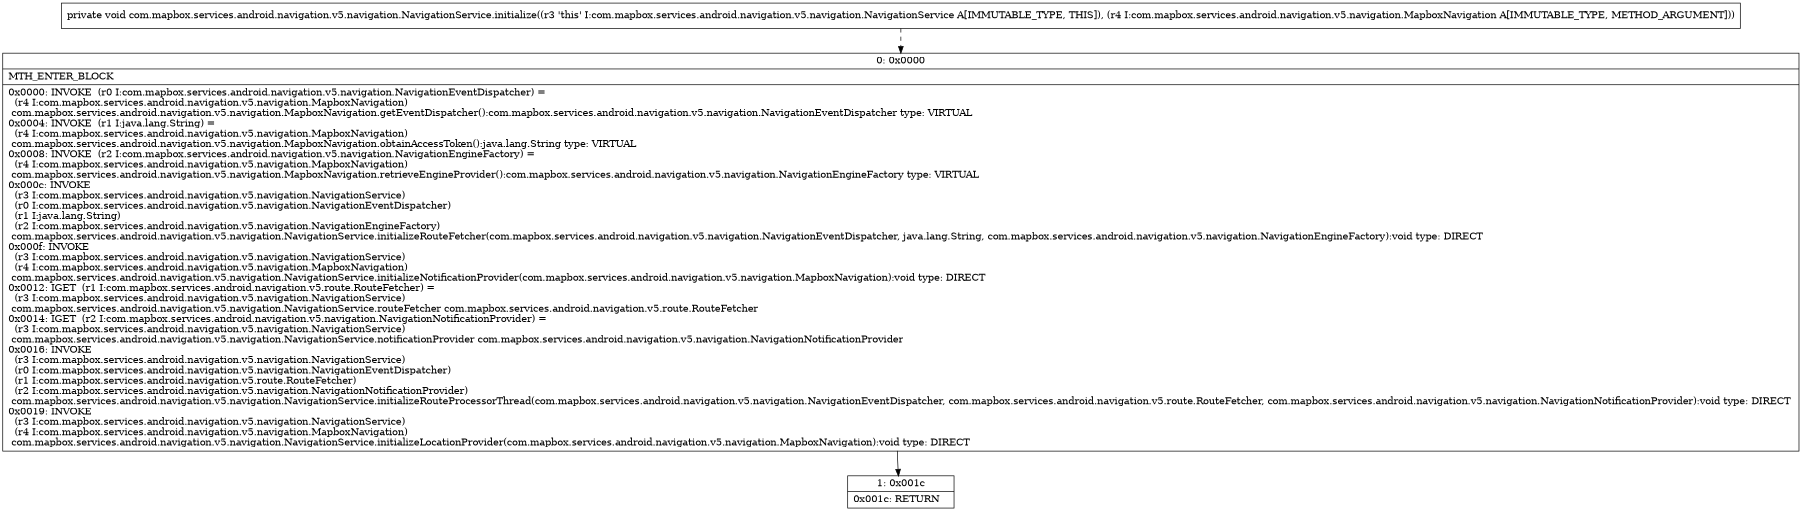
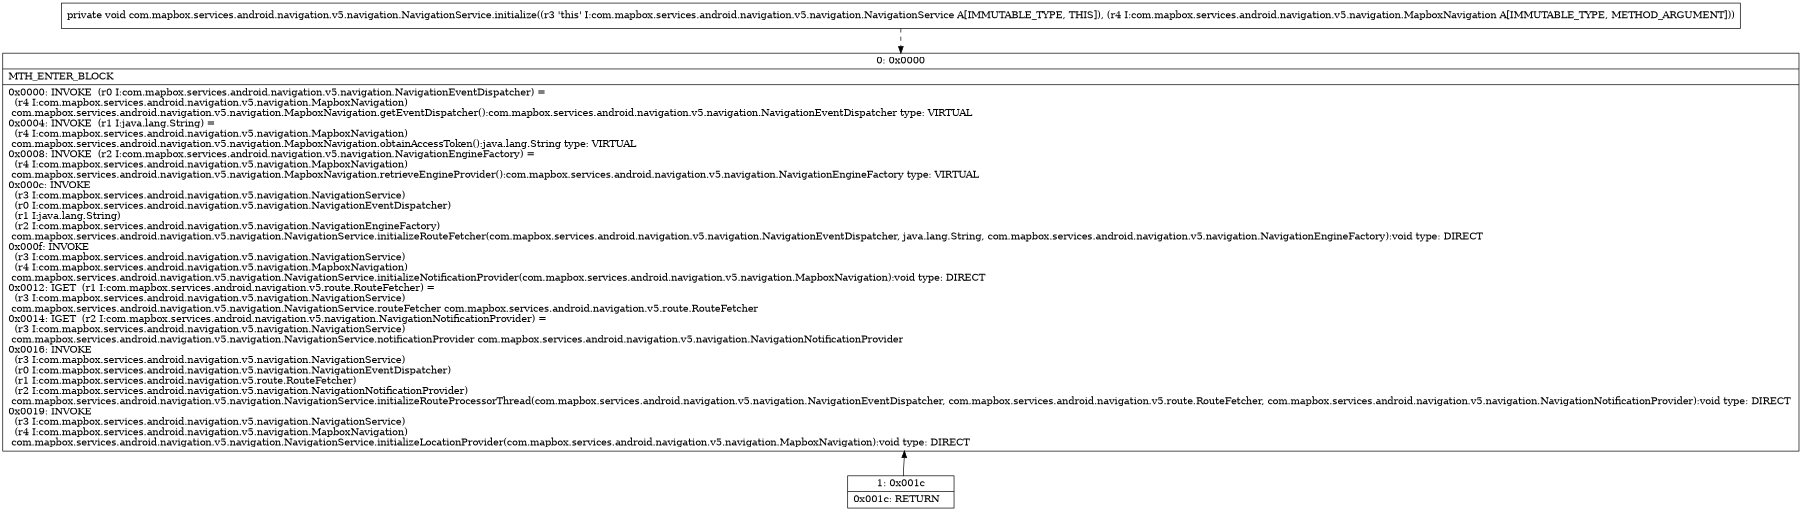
edge "0: 0x0000" -> "1: 0x001c": reversed
